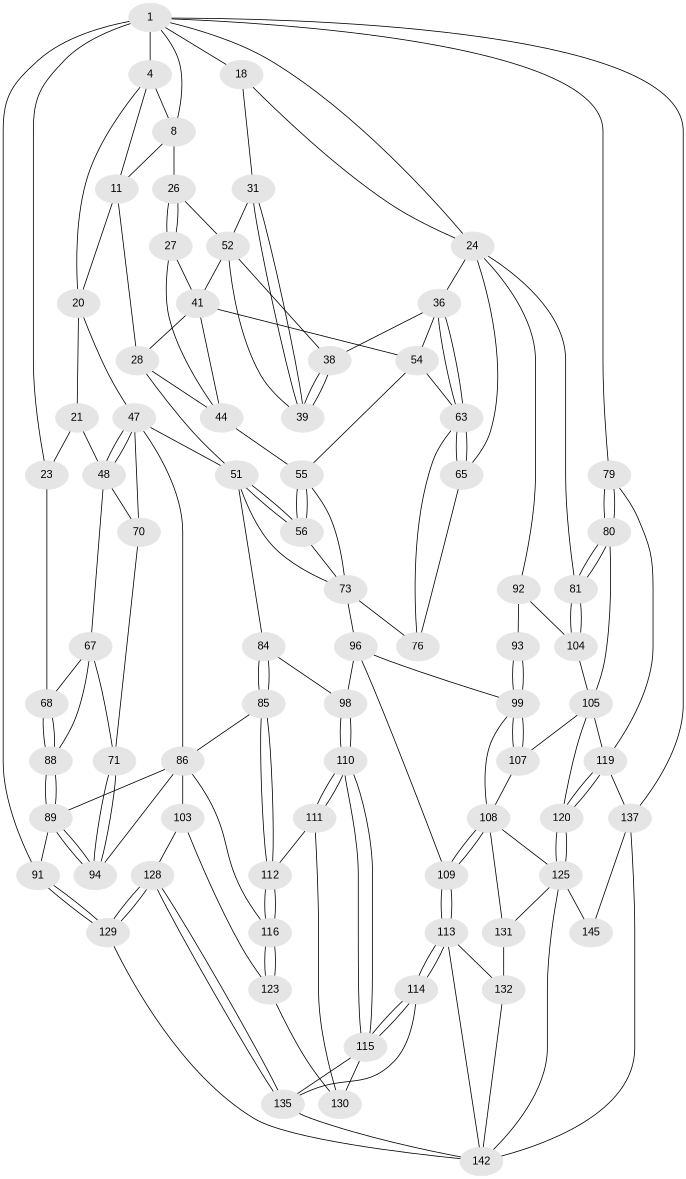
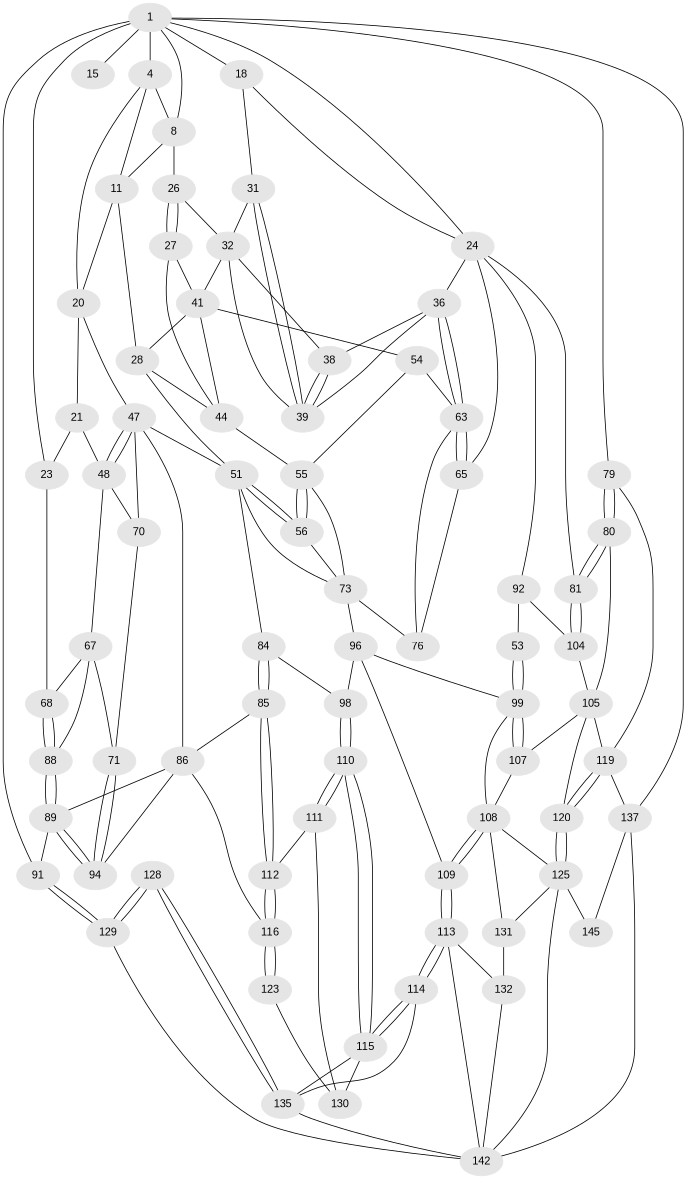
node "15": added
node "52": label "52" -> "32"
edge "36" -- "54": now "36" -- "39"
node "93": label "93" -> "53"
node "103": removed
